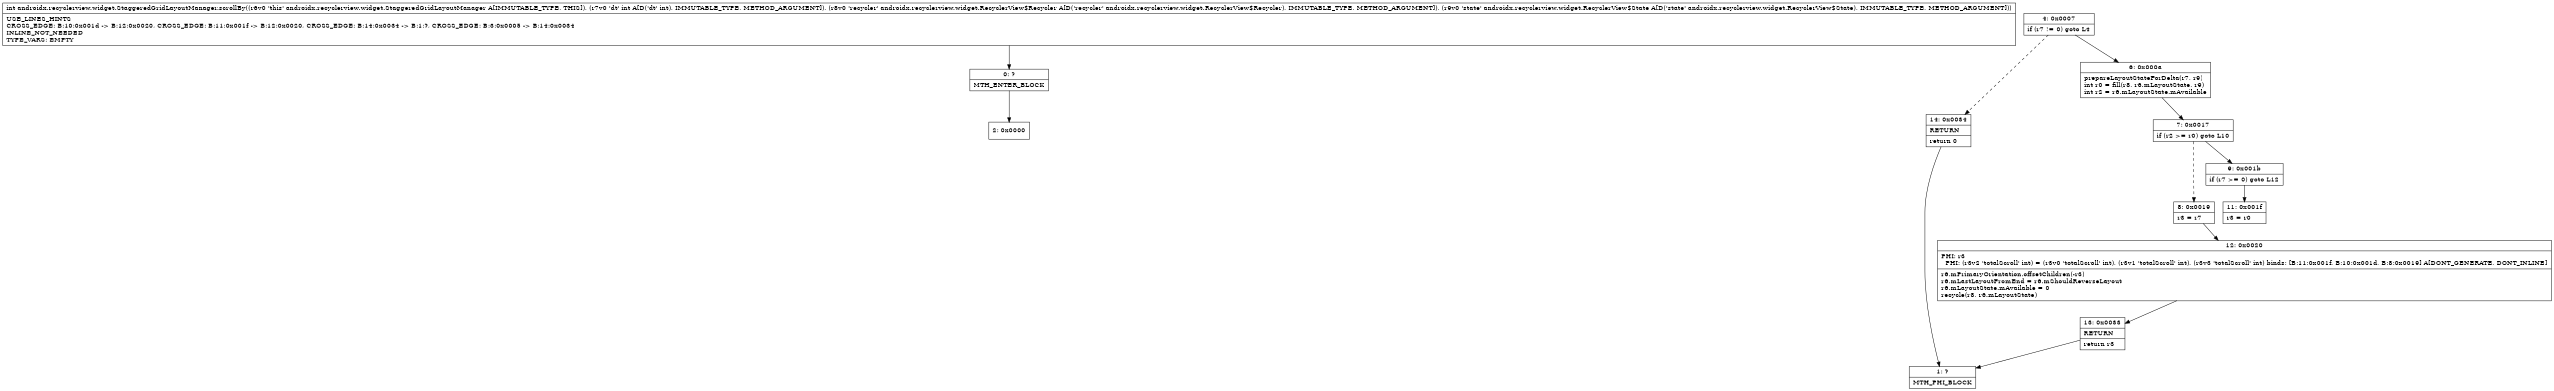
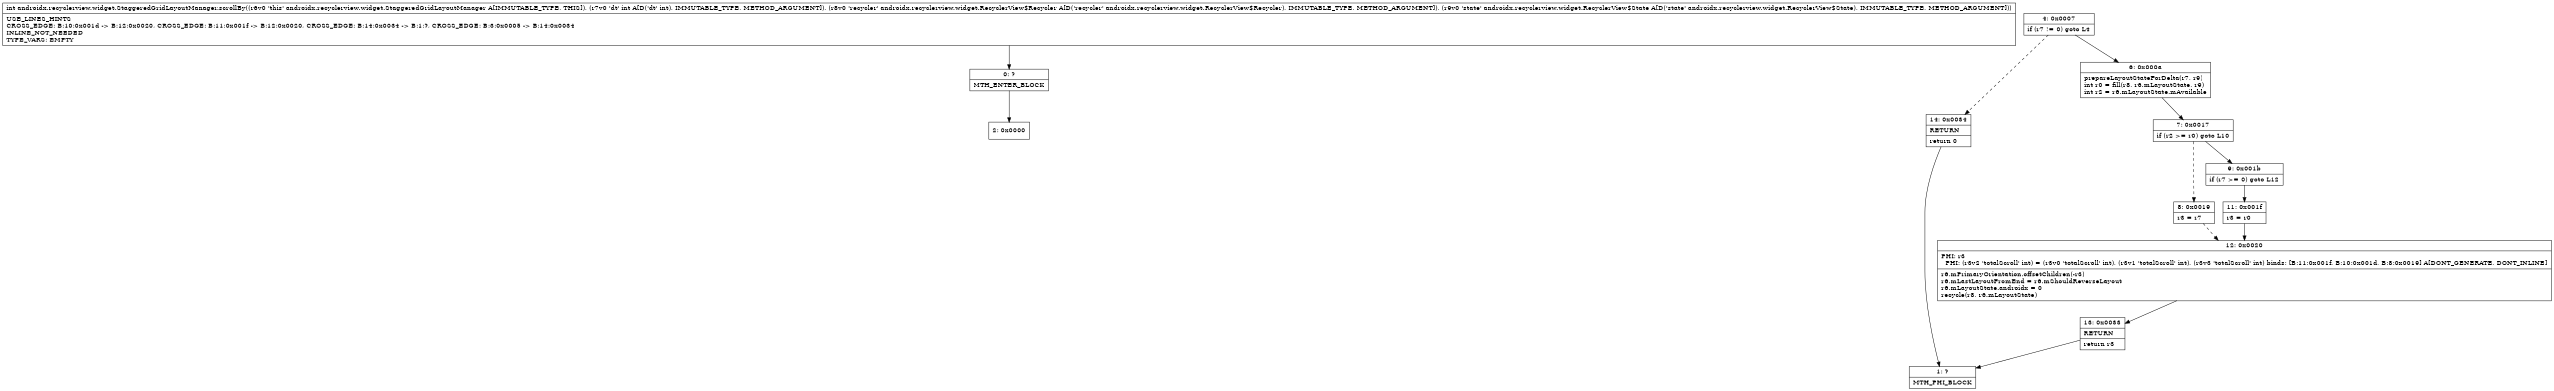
edge "8: 0x0019" -> "12: 0x0020": style solid -> dashed
edge "11: 0x001f" -> "12: 0x0020": added
node "12: 0x0020": text "r6.mLayoutState.mAvailable = 0" -> "r6.mLayoutState.androidx = 0"
